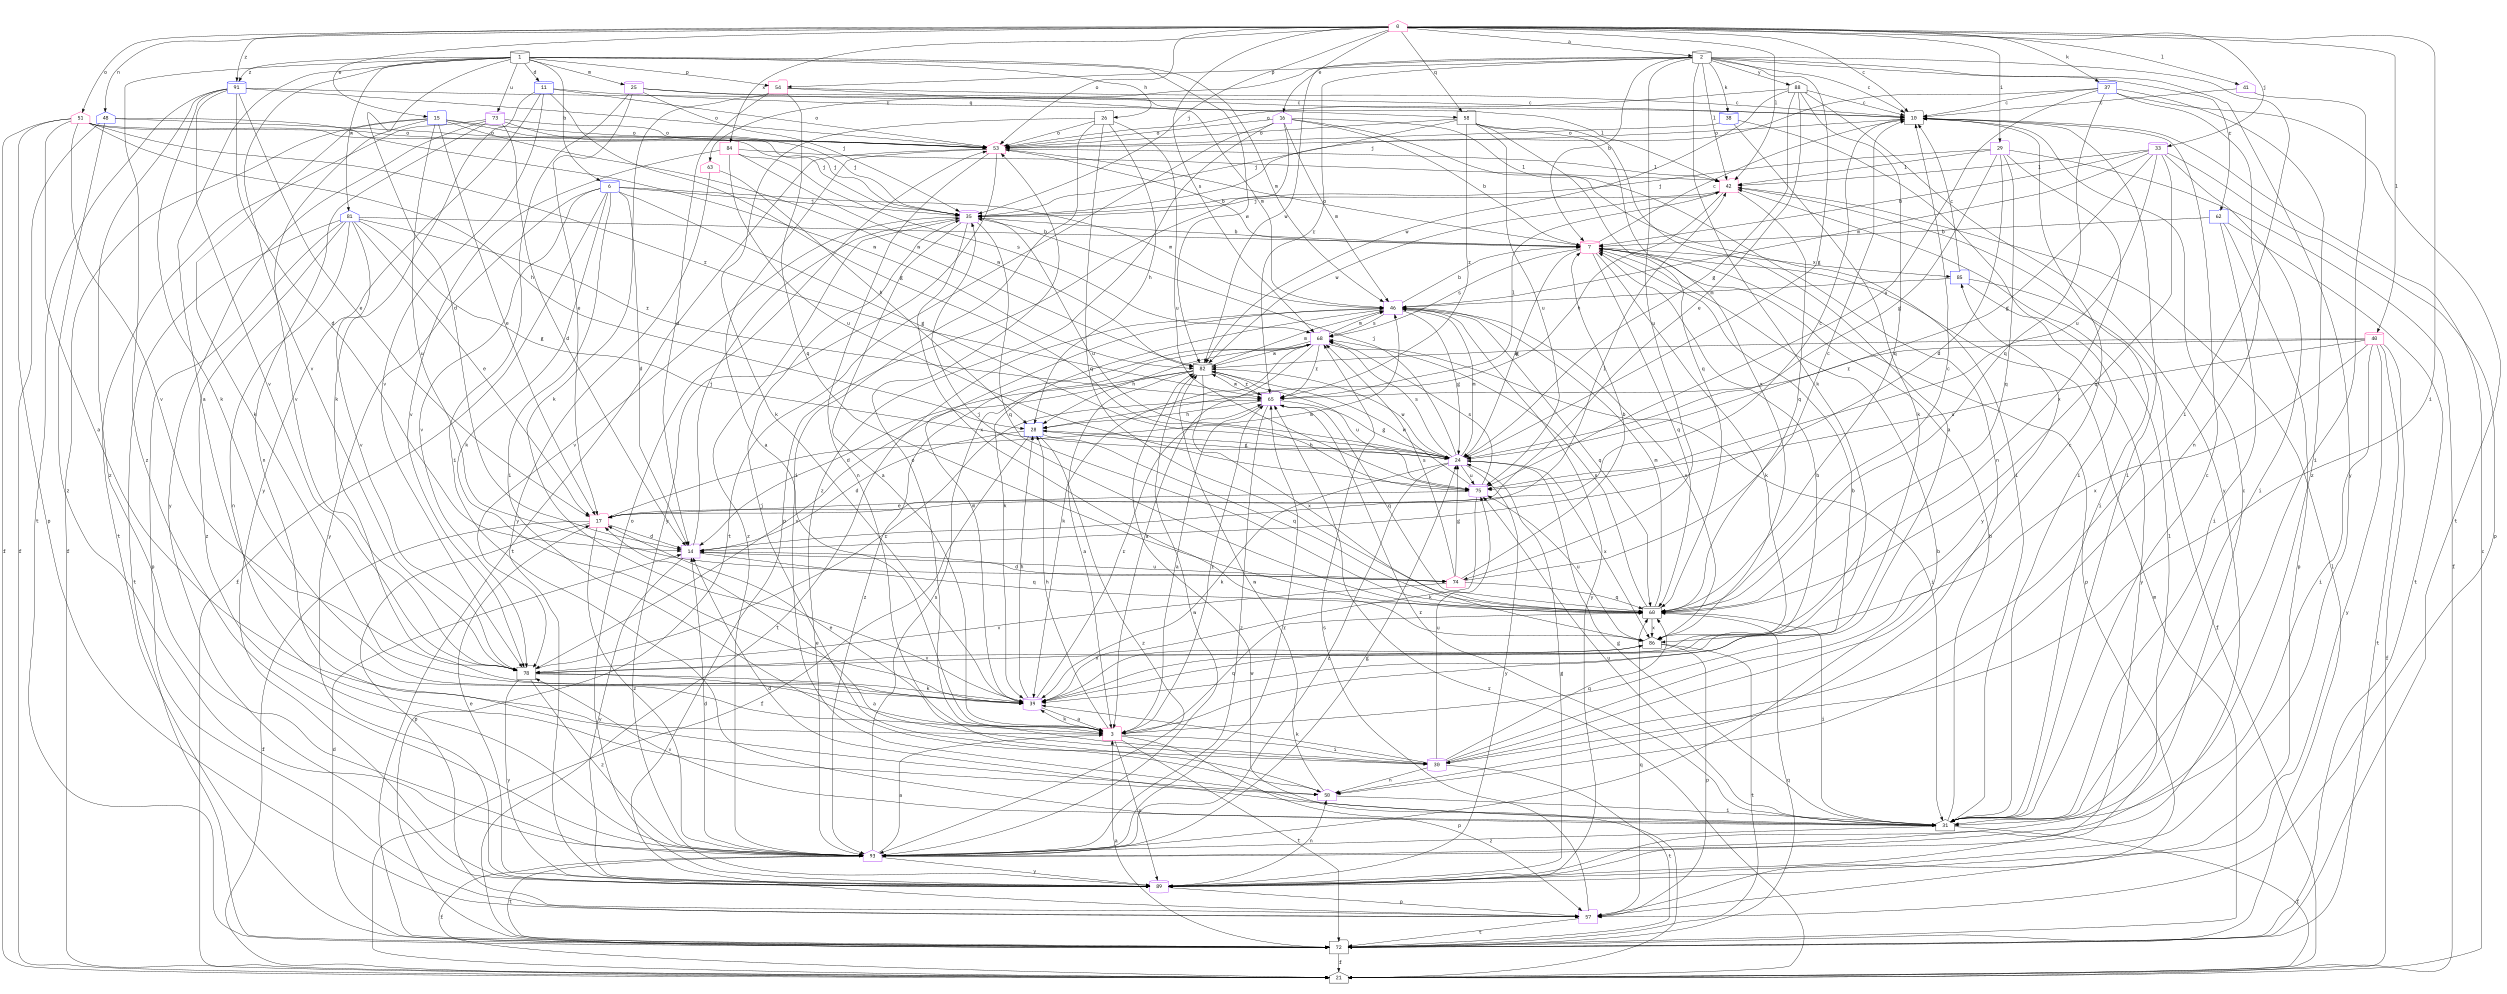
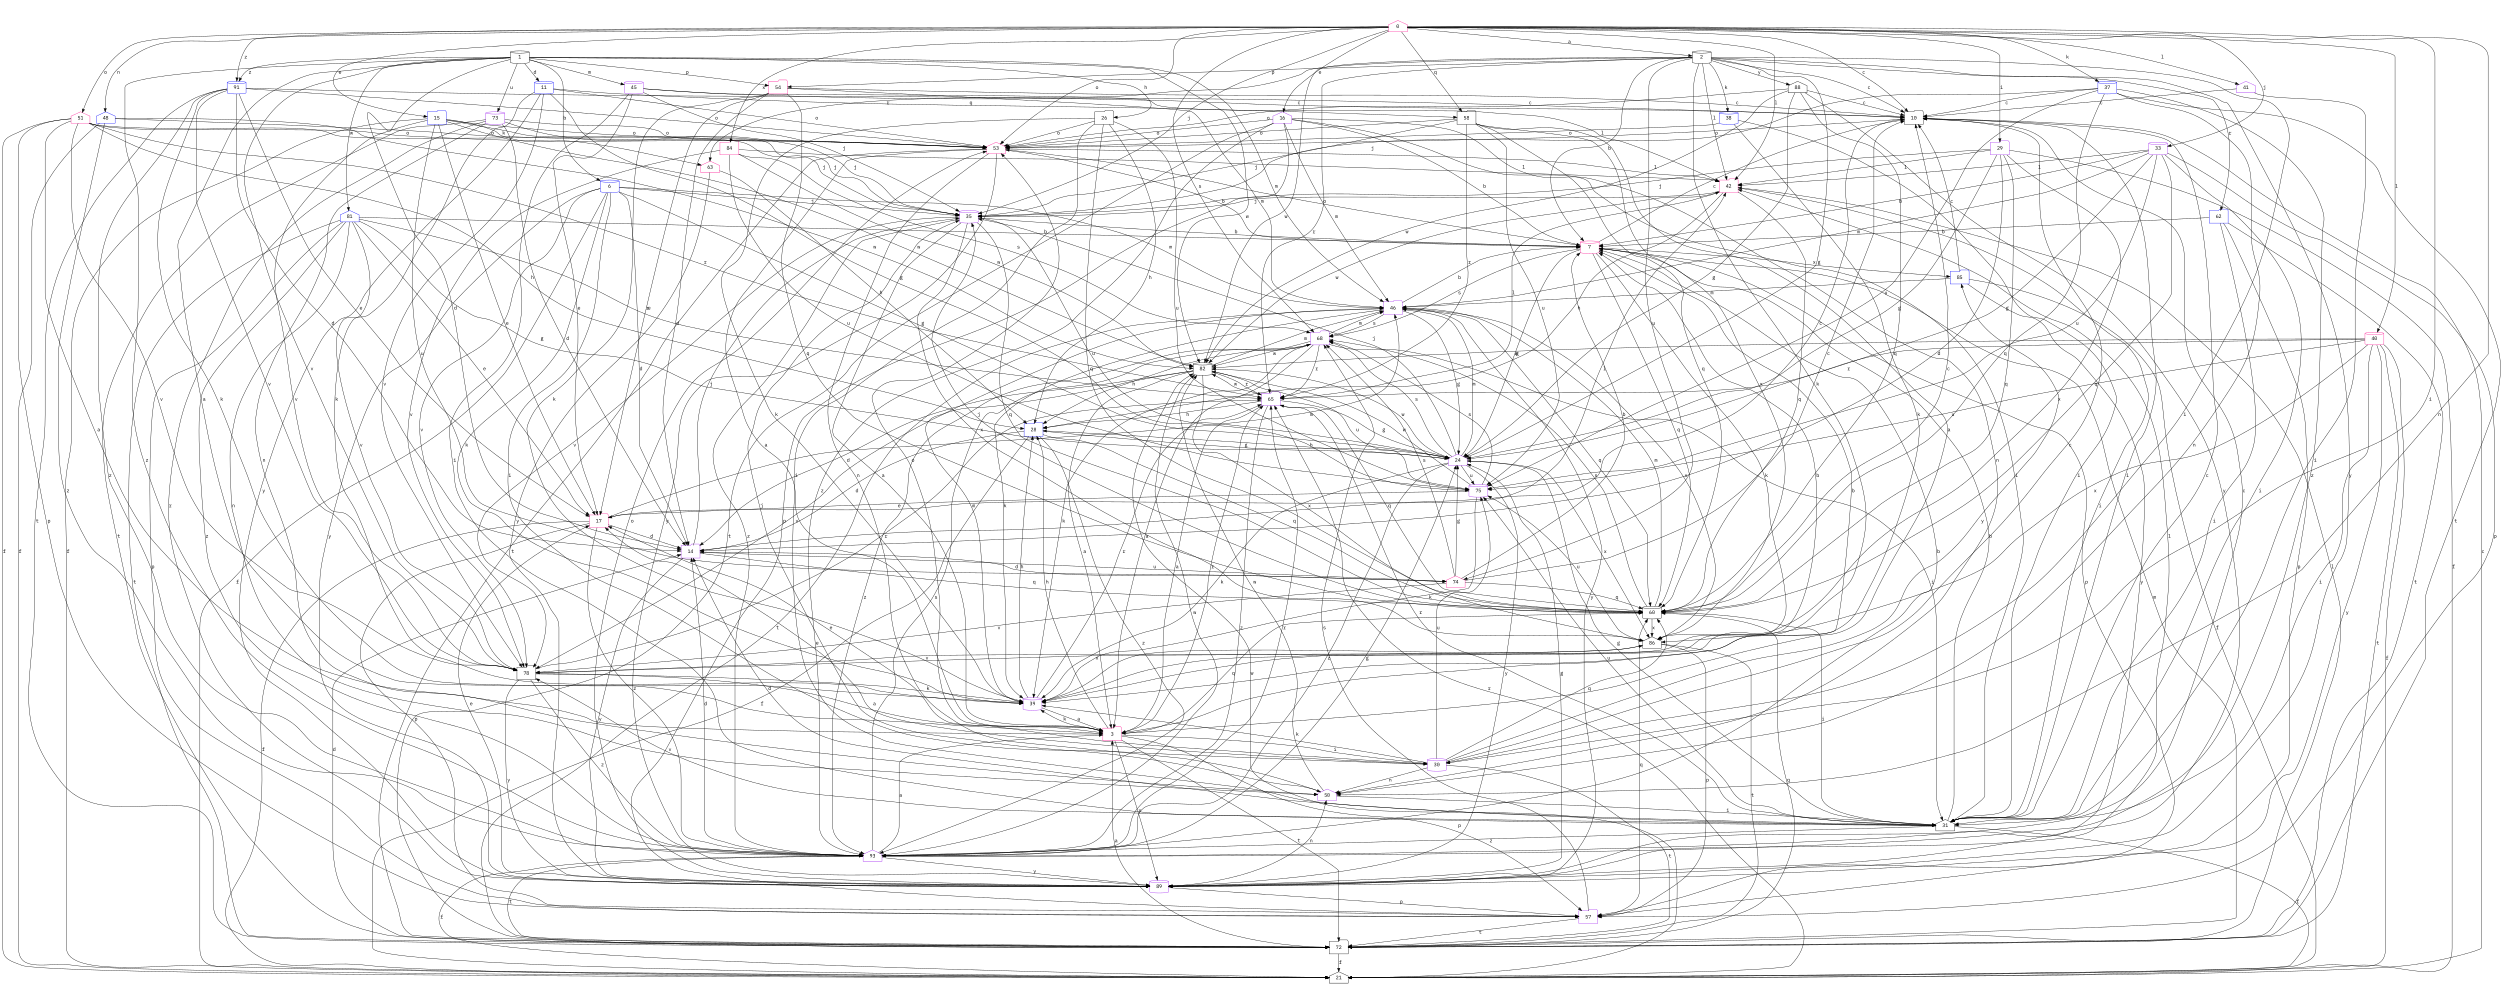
node "25": label "25" -> "45"
edge "0" -> "50": added, label "n"
edge "88" -> "17": now "54" -> "17"
edge "73" -> "89": label "y" -> "r"
edge "15" -> "39": now "15" -> "63"
